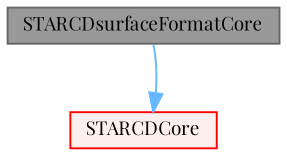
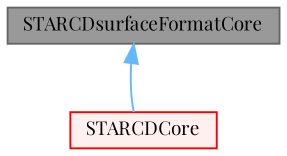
edge "STARCDsurfaceFormatCore" -> "STARCDCore": reversed
